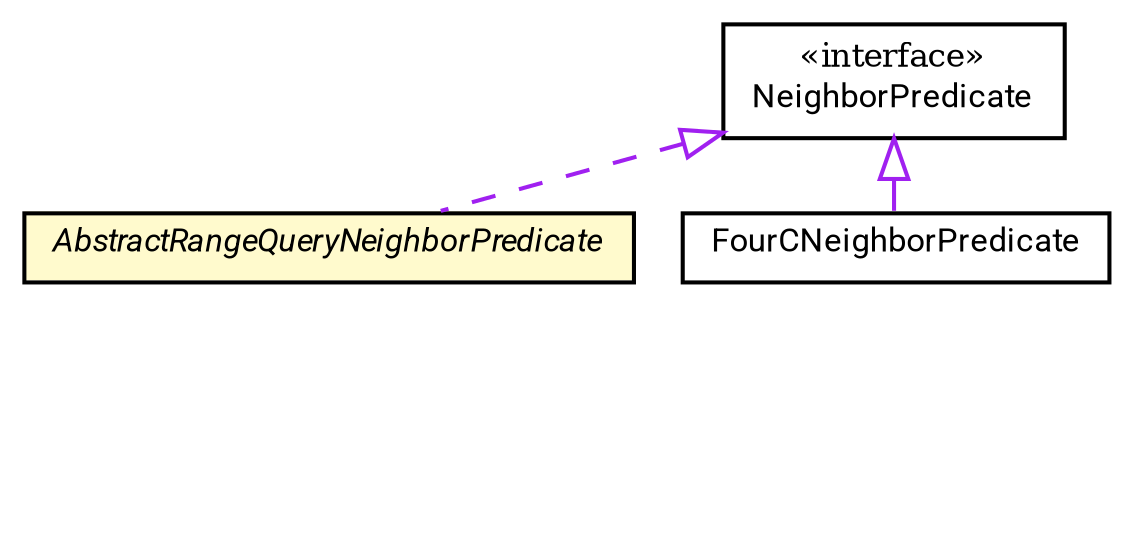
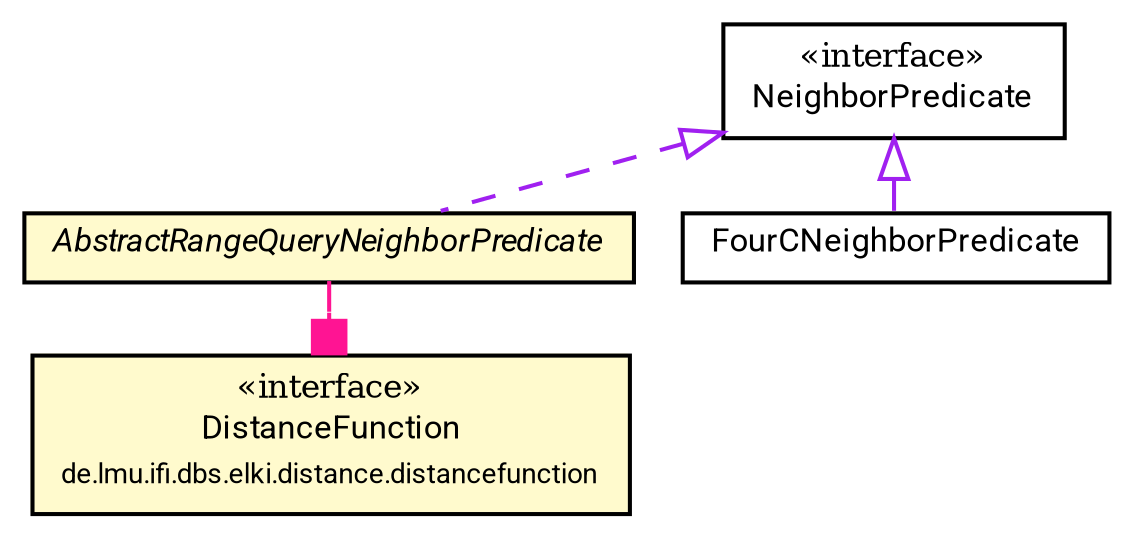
node "DistanceFunction": added
